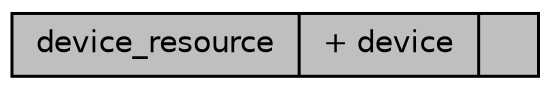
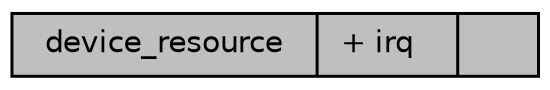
node "device_resource": text "+ device" -> "+ irq"
